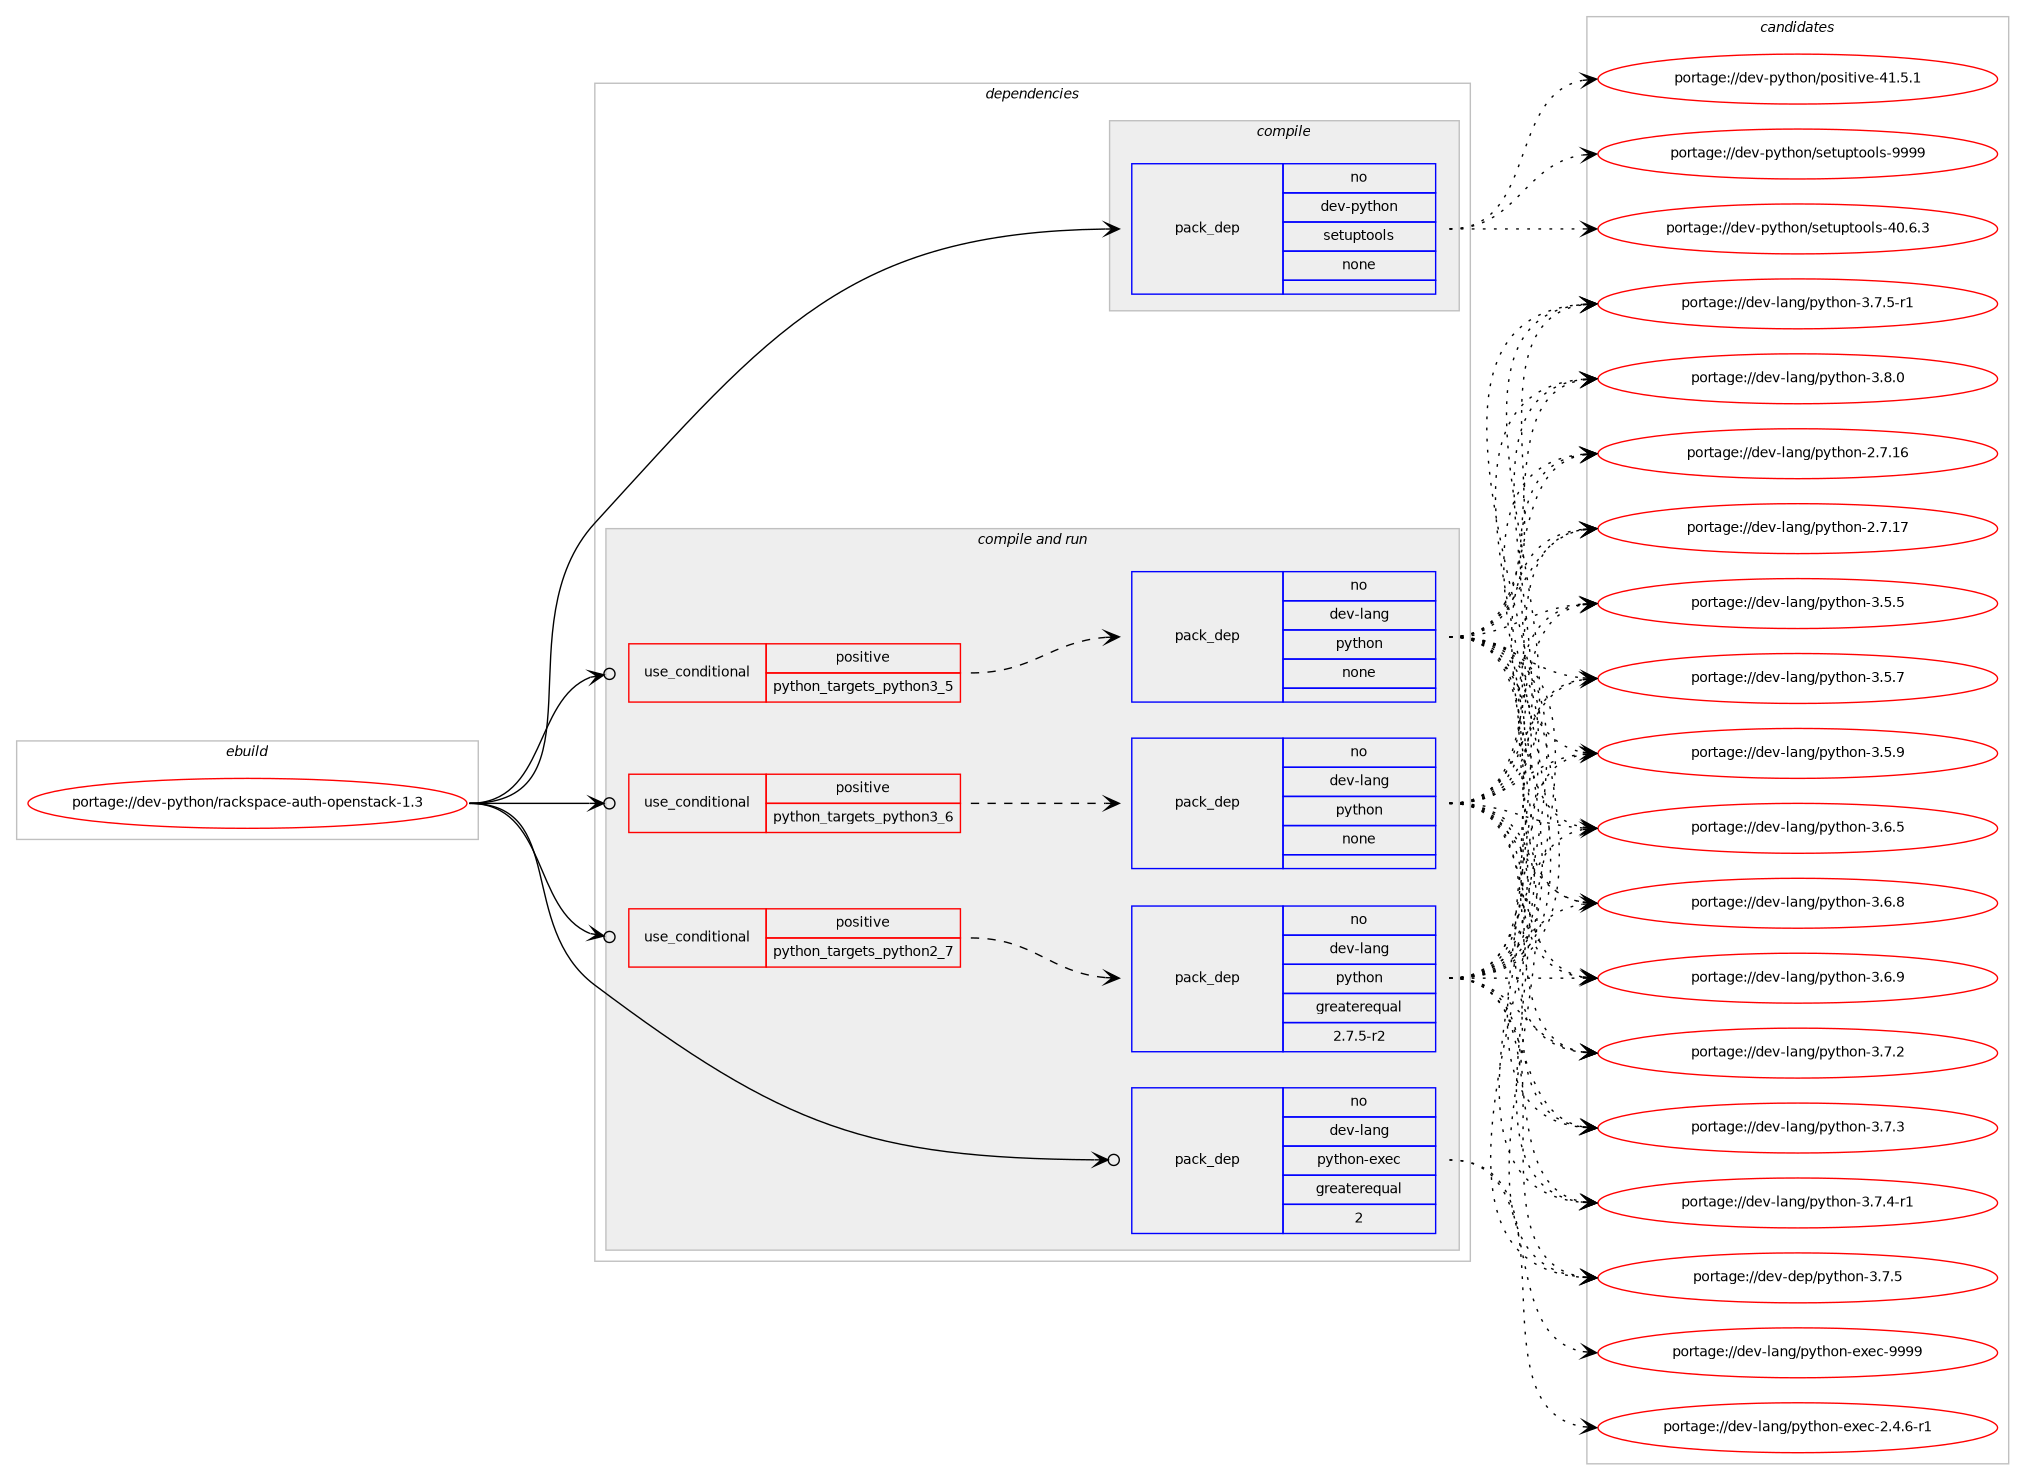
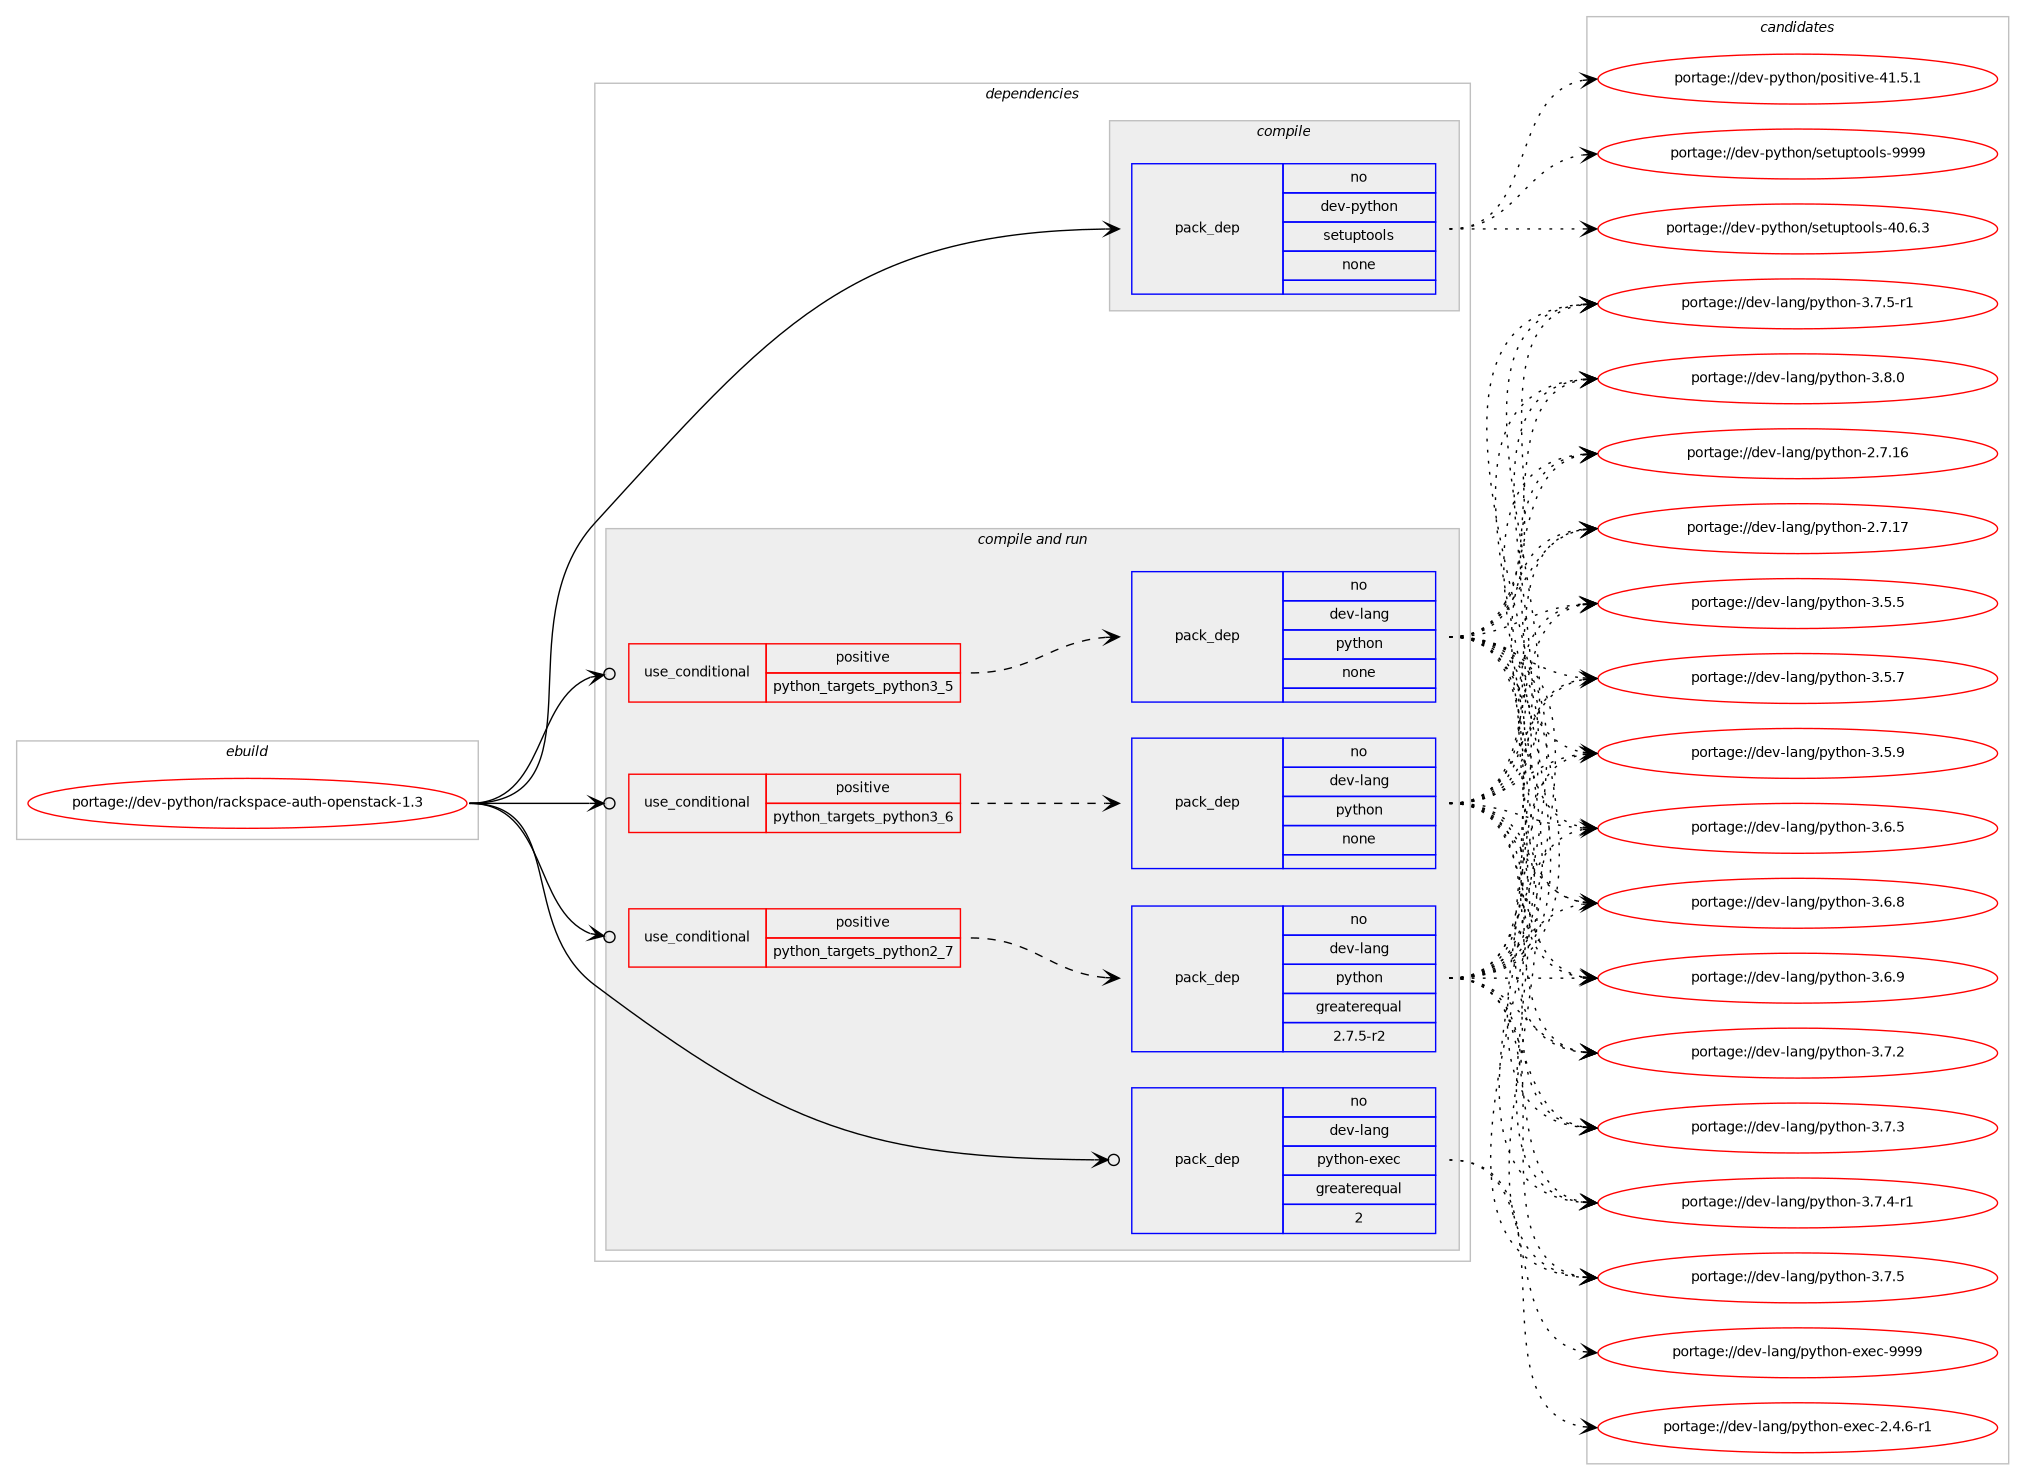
node "portage://dev-dep/python-3.7.5": label "portage://dev-dep/python-3.7.5" -> "portage://dev-lang/python-3.7.5"
